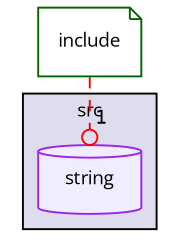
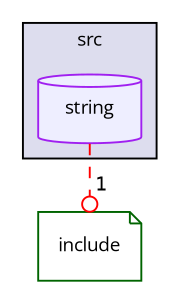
edge "include" -> "string": reversed
